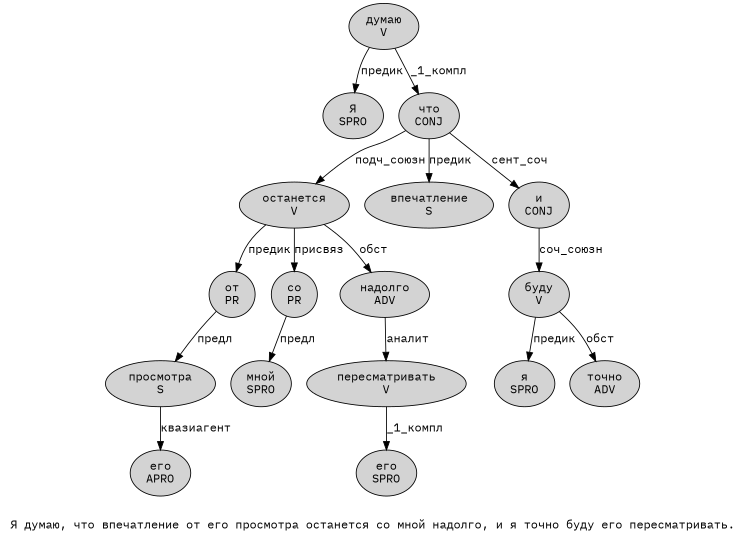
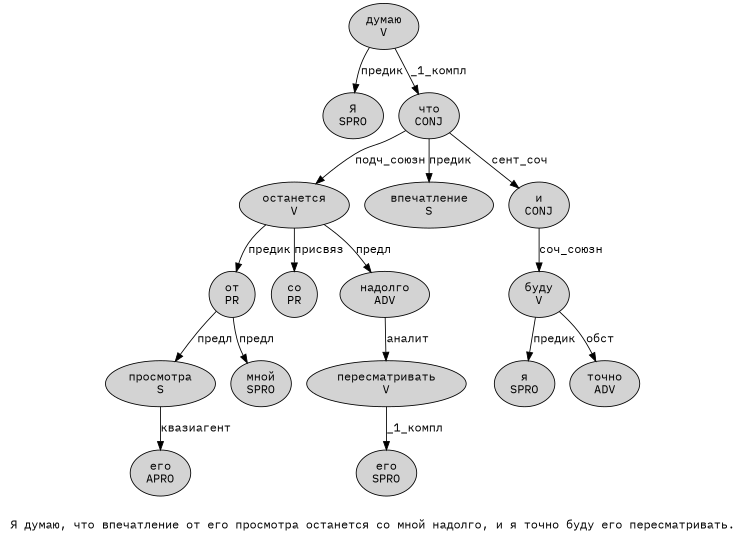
edge "останется V" -> "надолго ADV": label "обст" -> "предл"
edge "со PR" -> "мной SPRO": now "от PR" -> "мной SPRO"
